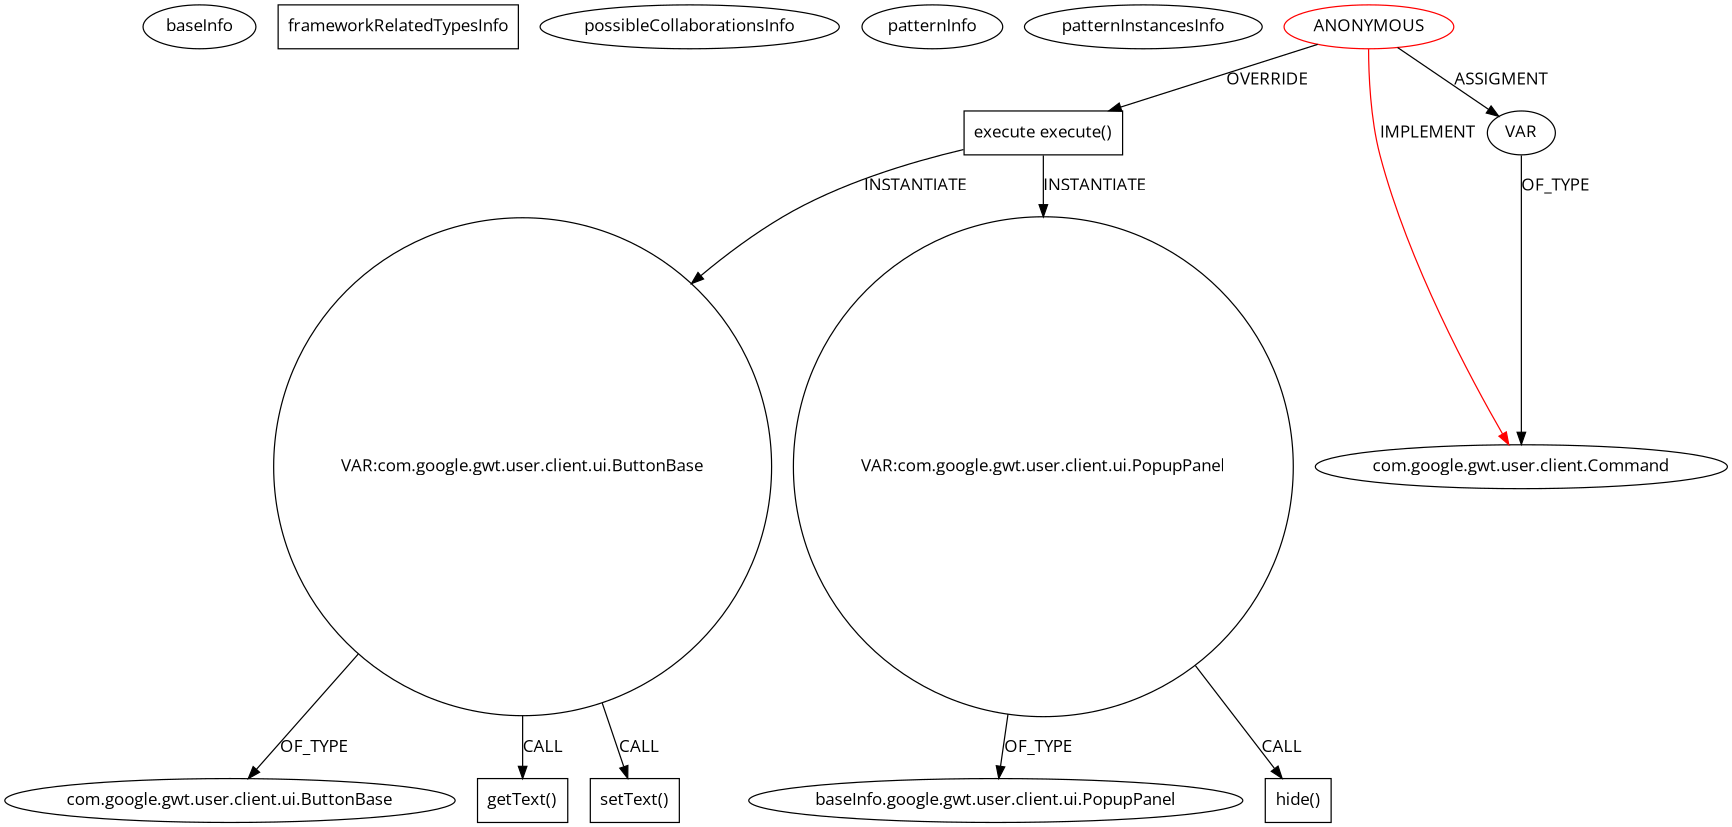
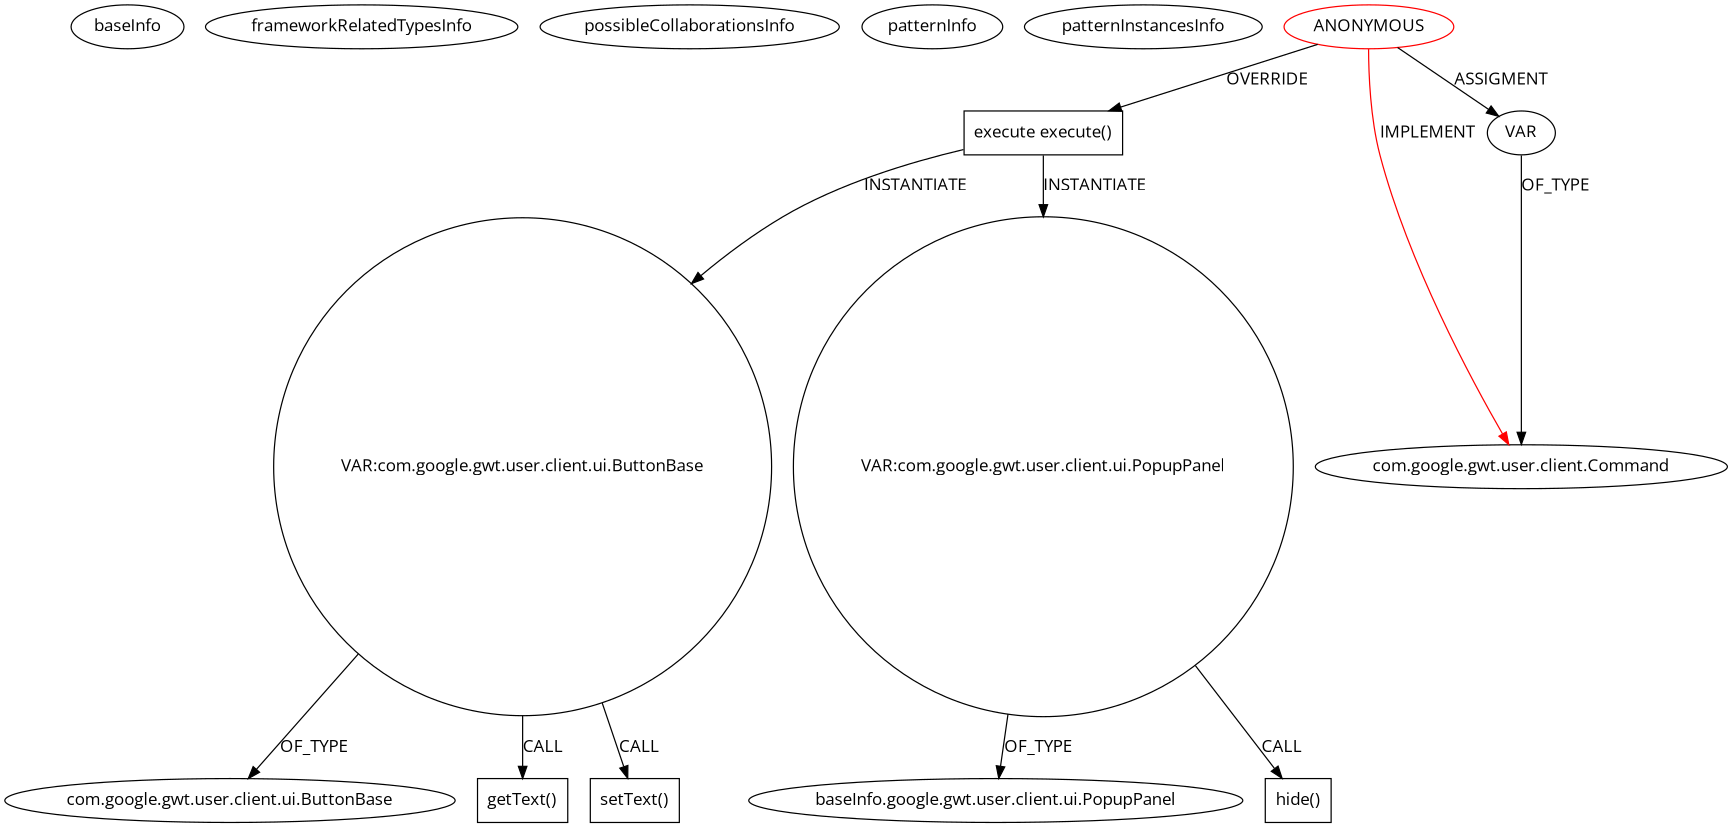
node "frameworkRelatedTypesInfo": shape box -> ellipse
